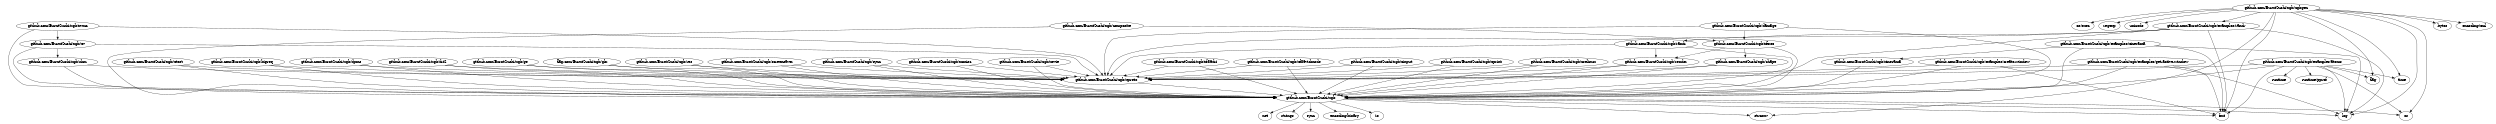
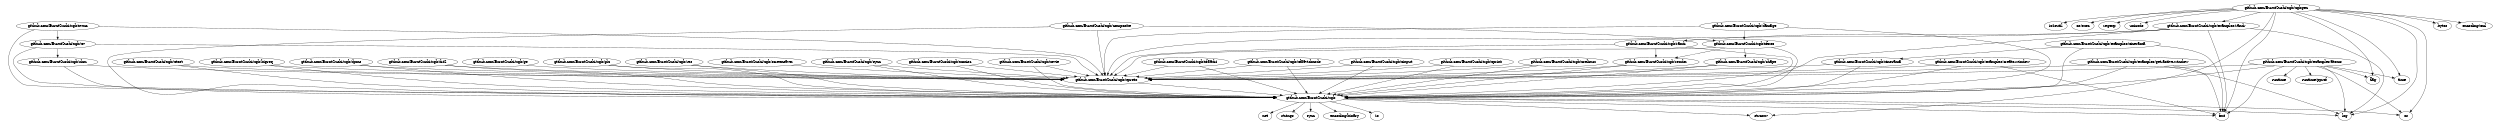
node "io/ioutil": added
edge "github.com/BurntSushi/xgb/xfixes" -> "github.com/BurntSushi/xgb/xproto": added
edge "github.com/BurntSushi/xgb/examples/xinerama" -> "log": removed
edge "github.com/BurntSushi/xgb/composite" -> "github.com/BurntSushi/xgb/xproto": added
node "flag.com/BurntSushi/xgb/glx": label "flag.com/BurntSushi/xgb/glx" -> "github.com/BurntSushi/xgb/glx"
edge "github.com/BurntSushi/xgb/xinerama" -> "github.com/BurntSushi/xgb/xproto": added
edge "github.com/BurntSushi/xgb/ge" -> "github.com/BurntSushi/xgb": removed
edge "github.com/BurntSushi/xgb/screensaver" -> "github.com/BurntSushi/xgb": removed
